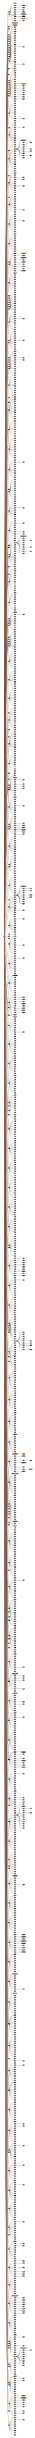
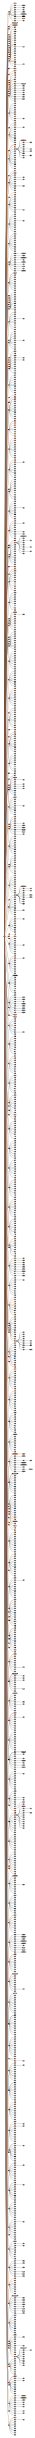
node "(/o/o/o/o/o/o/o/o/o)": added
